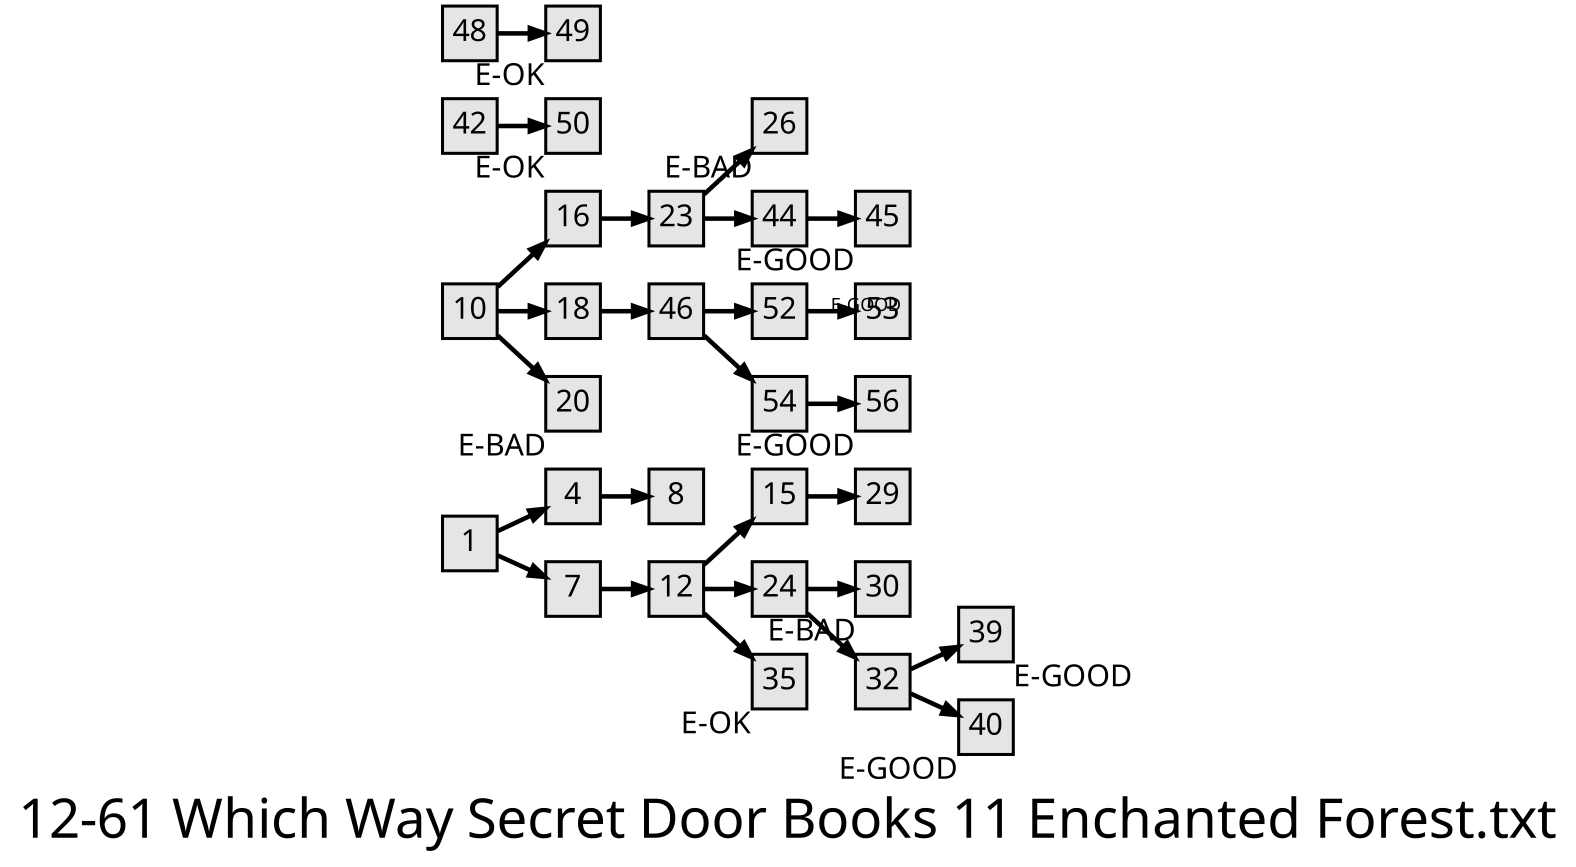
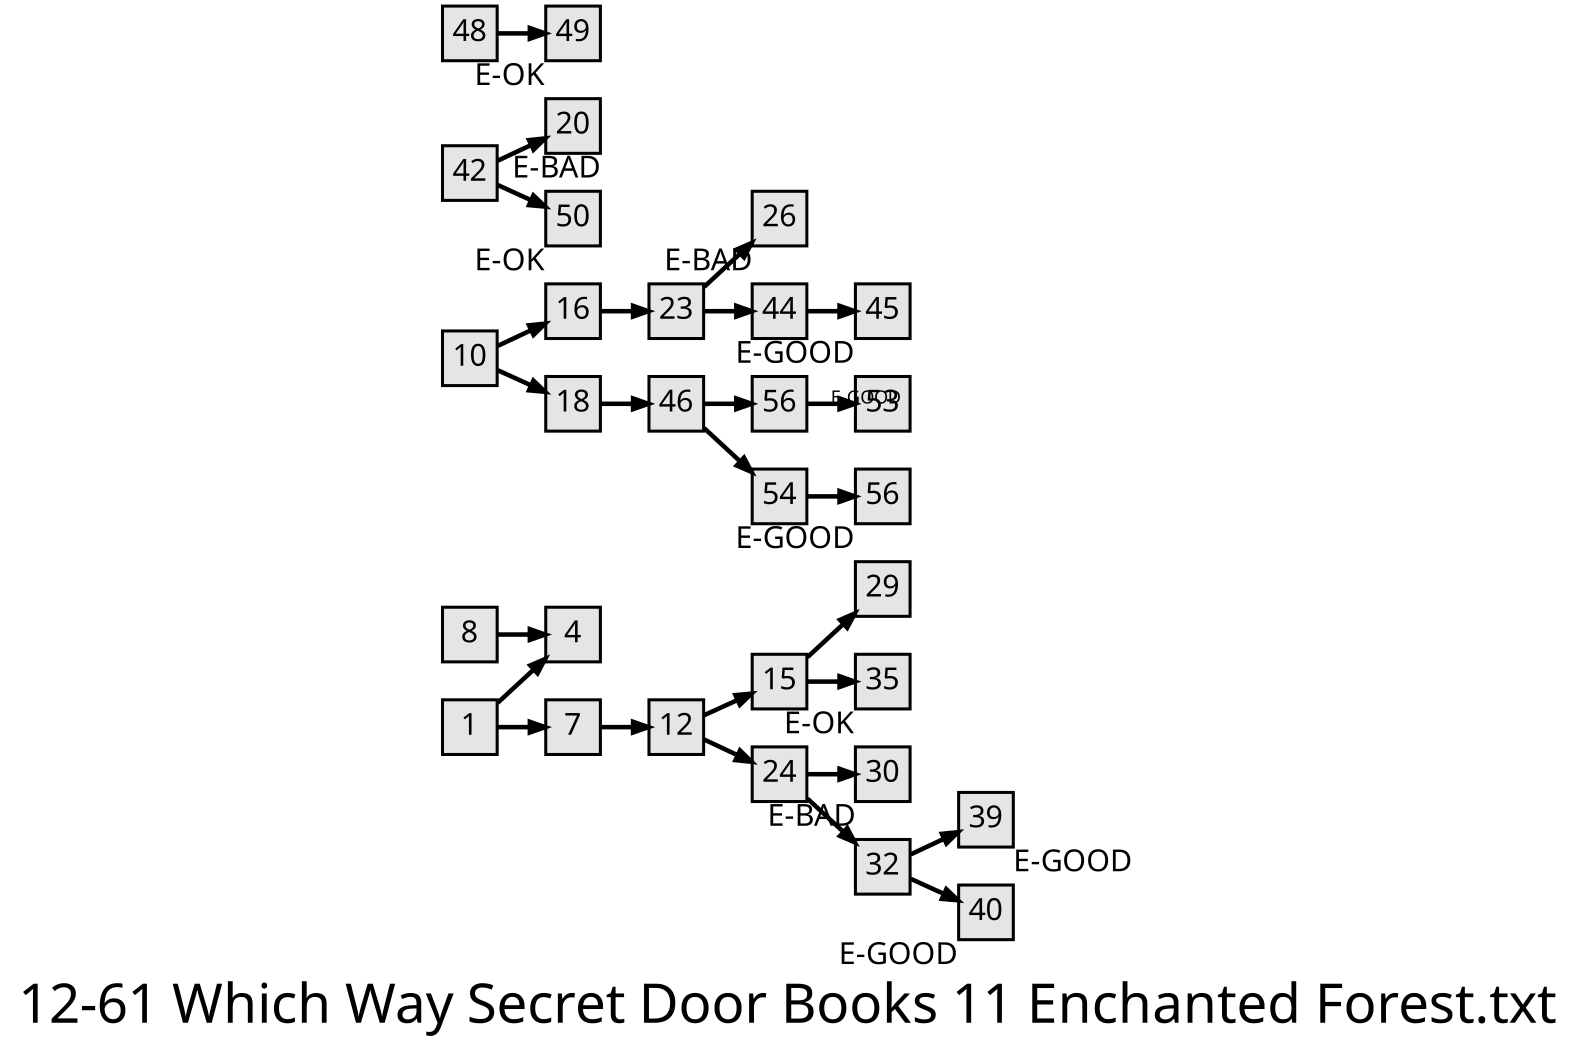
node "52": label "52" -> "56"
edge "10" -> "20 E-BAD": now "42" -> "20 E-BAD"
edge "4" -> "8": reversed
edge "12" -> "35 E-OK": now "15" -> "35 E-OK"
